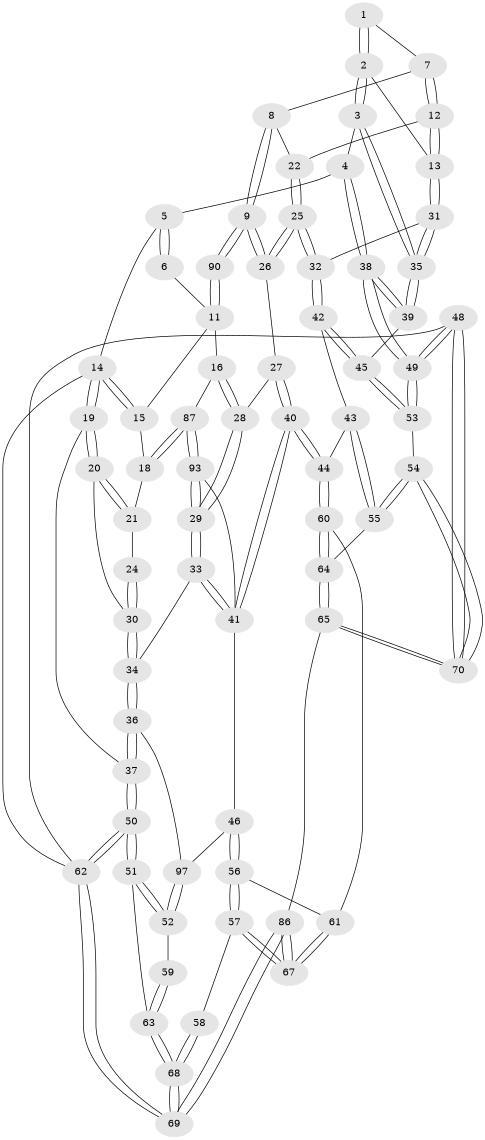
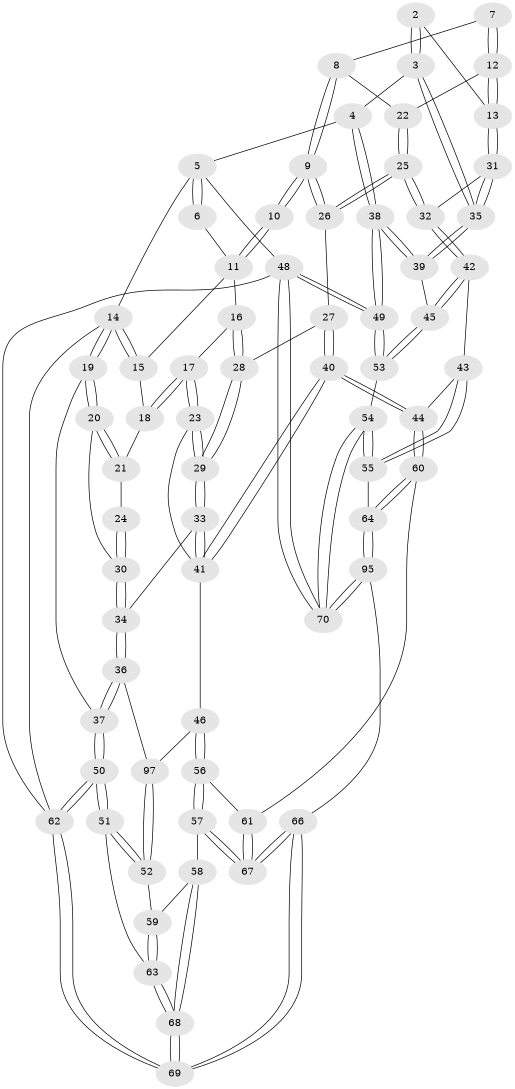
node "1": removed
edge "5" -- "48": added
node "90": label "90" -> "10"
node "87": label "87" -> "17"
node "93": label "93" -> "23"
node "65": label "65" -> "95"
edge "58" -- "59": added
node "86": label "86" -> "66"
